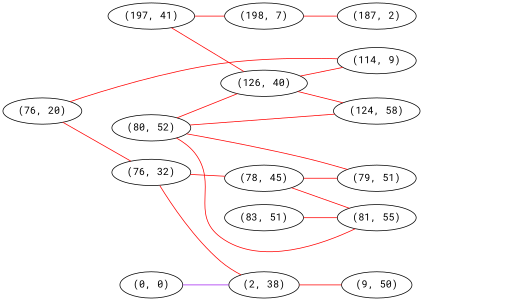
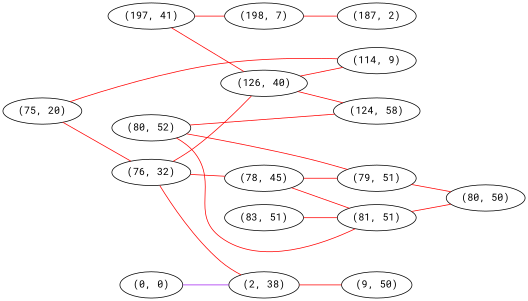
edge "(126, 40)" -- "(80, 52)": now "(126, 40)" -- "(76, 32)"
node "(76, 20)": label "(76, 20)" -> "(75, 20)"
node "(80, 50)": added
node "(81, 55)": label "(81, 55)" -> "(81, 51)"
